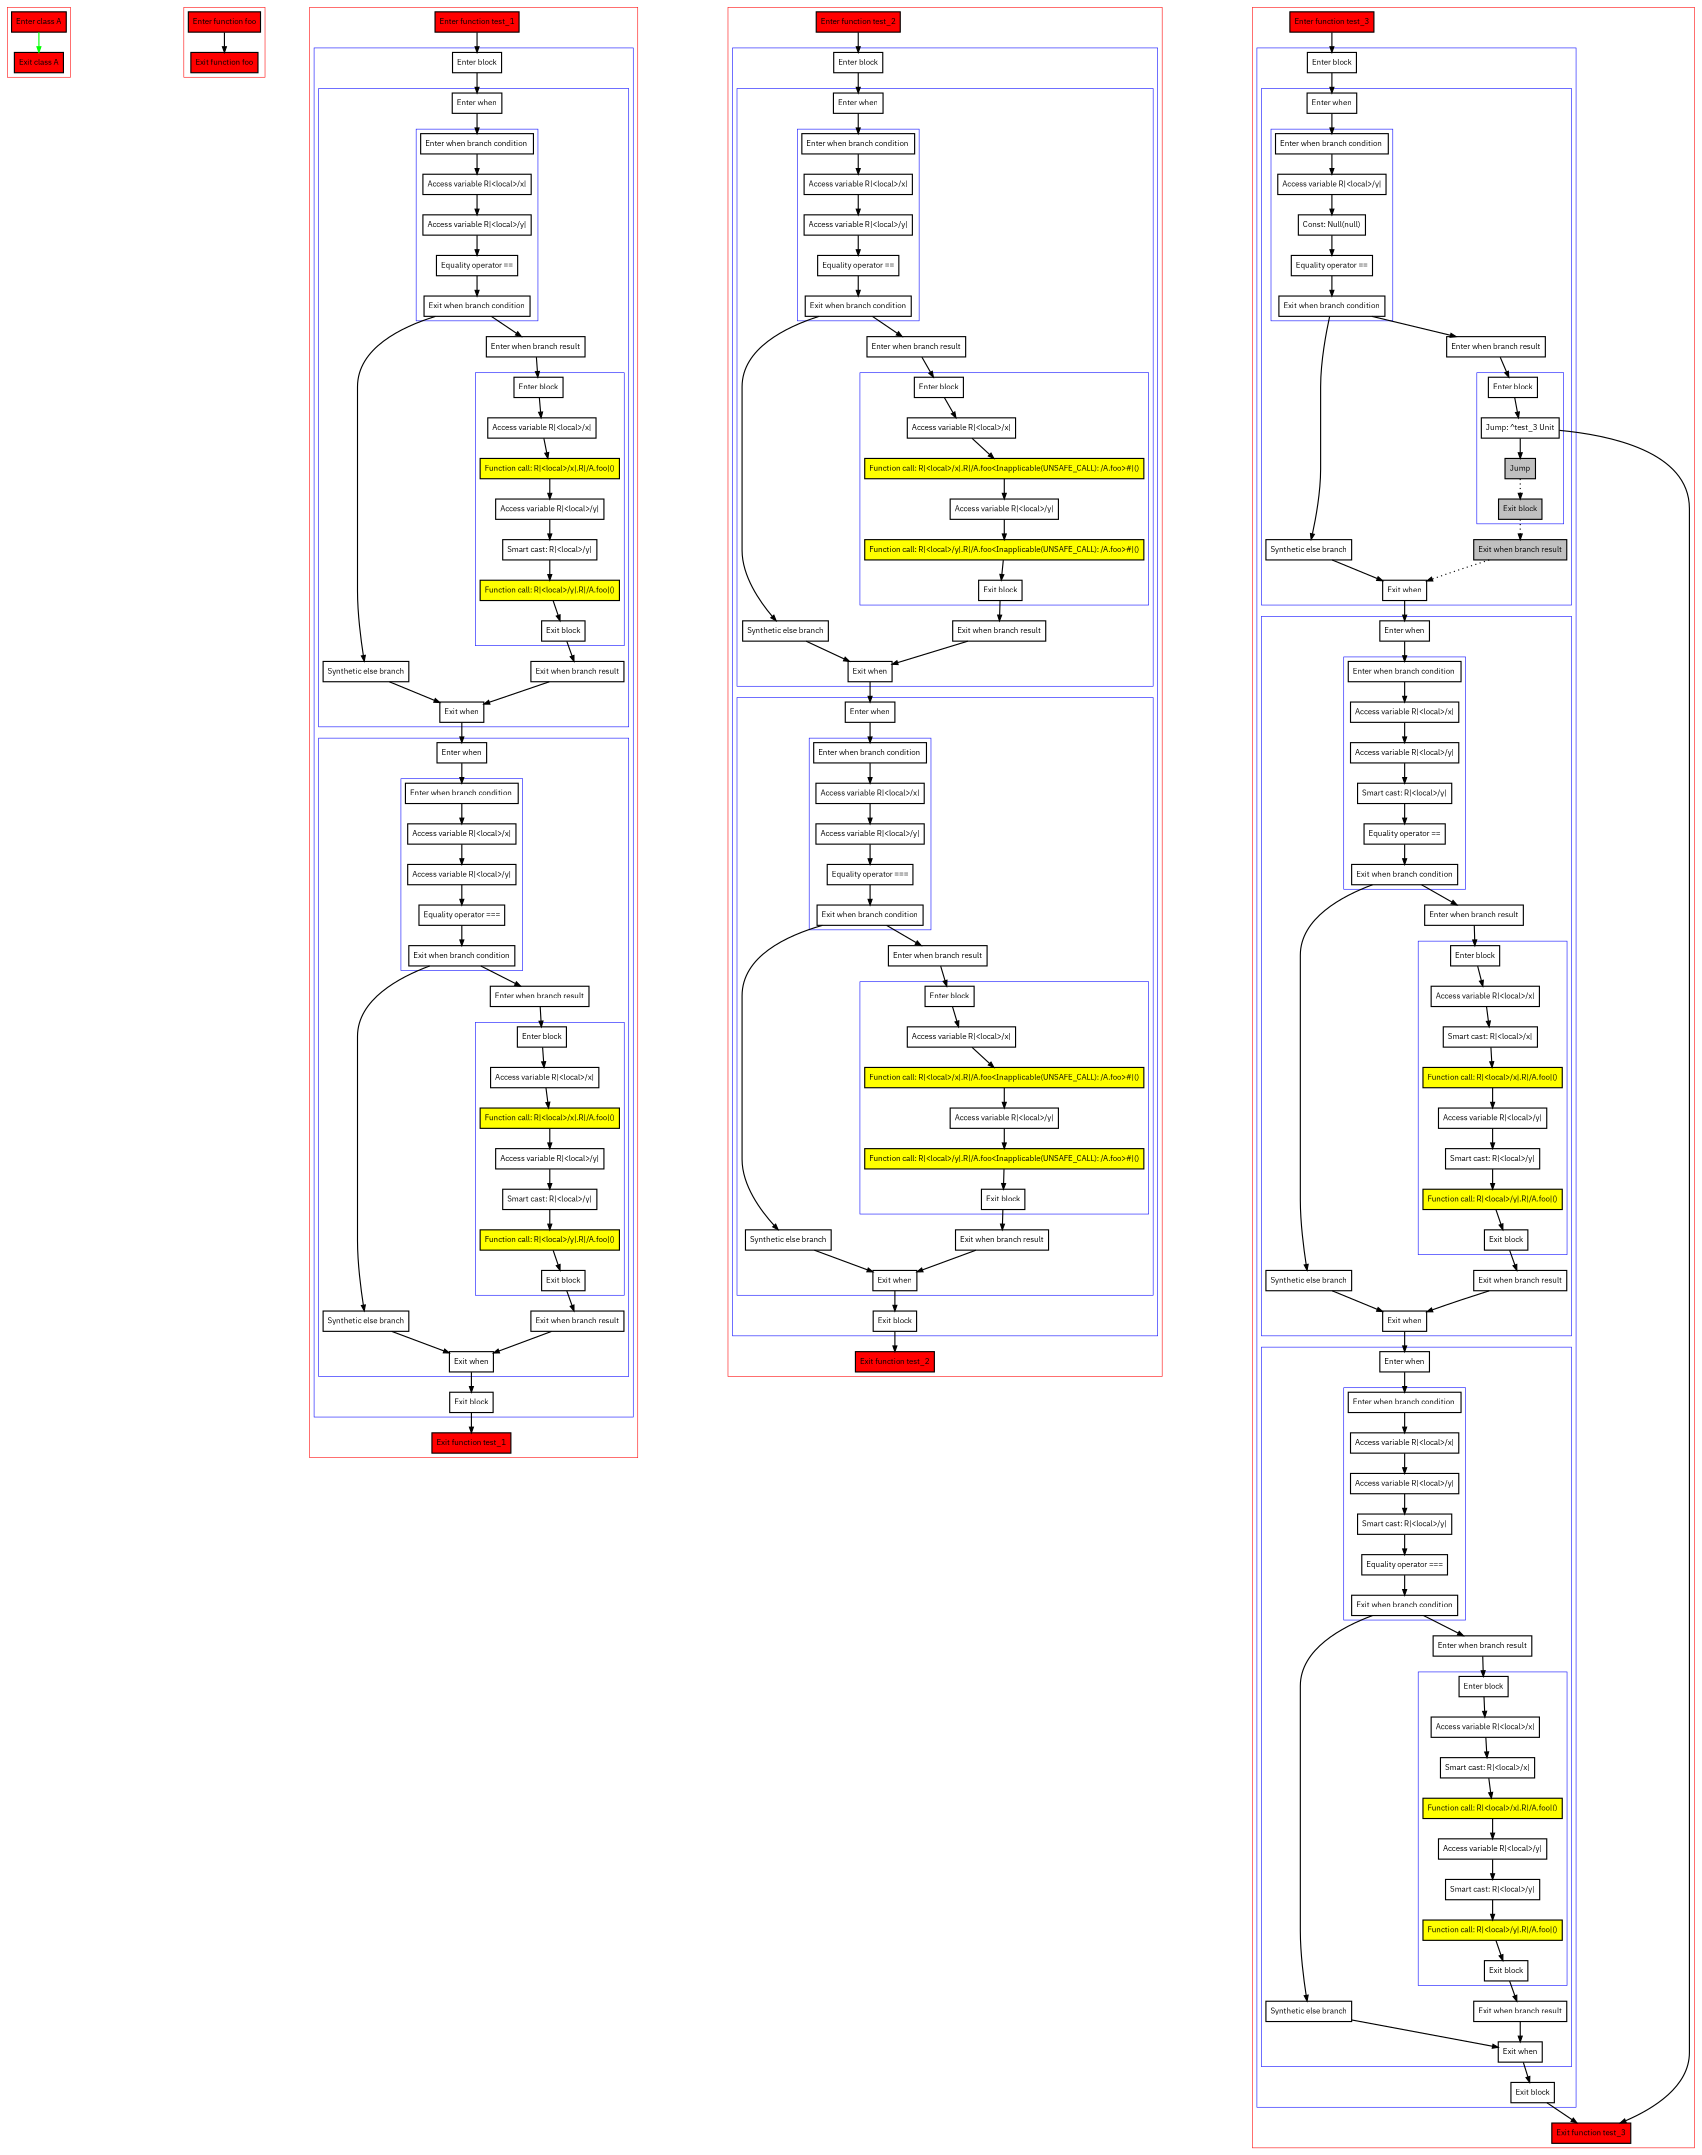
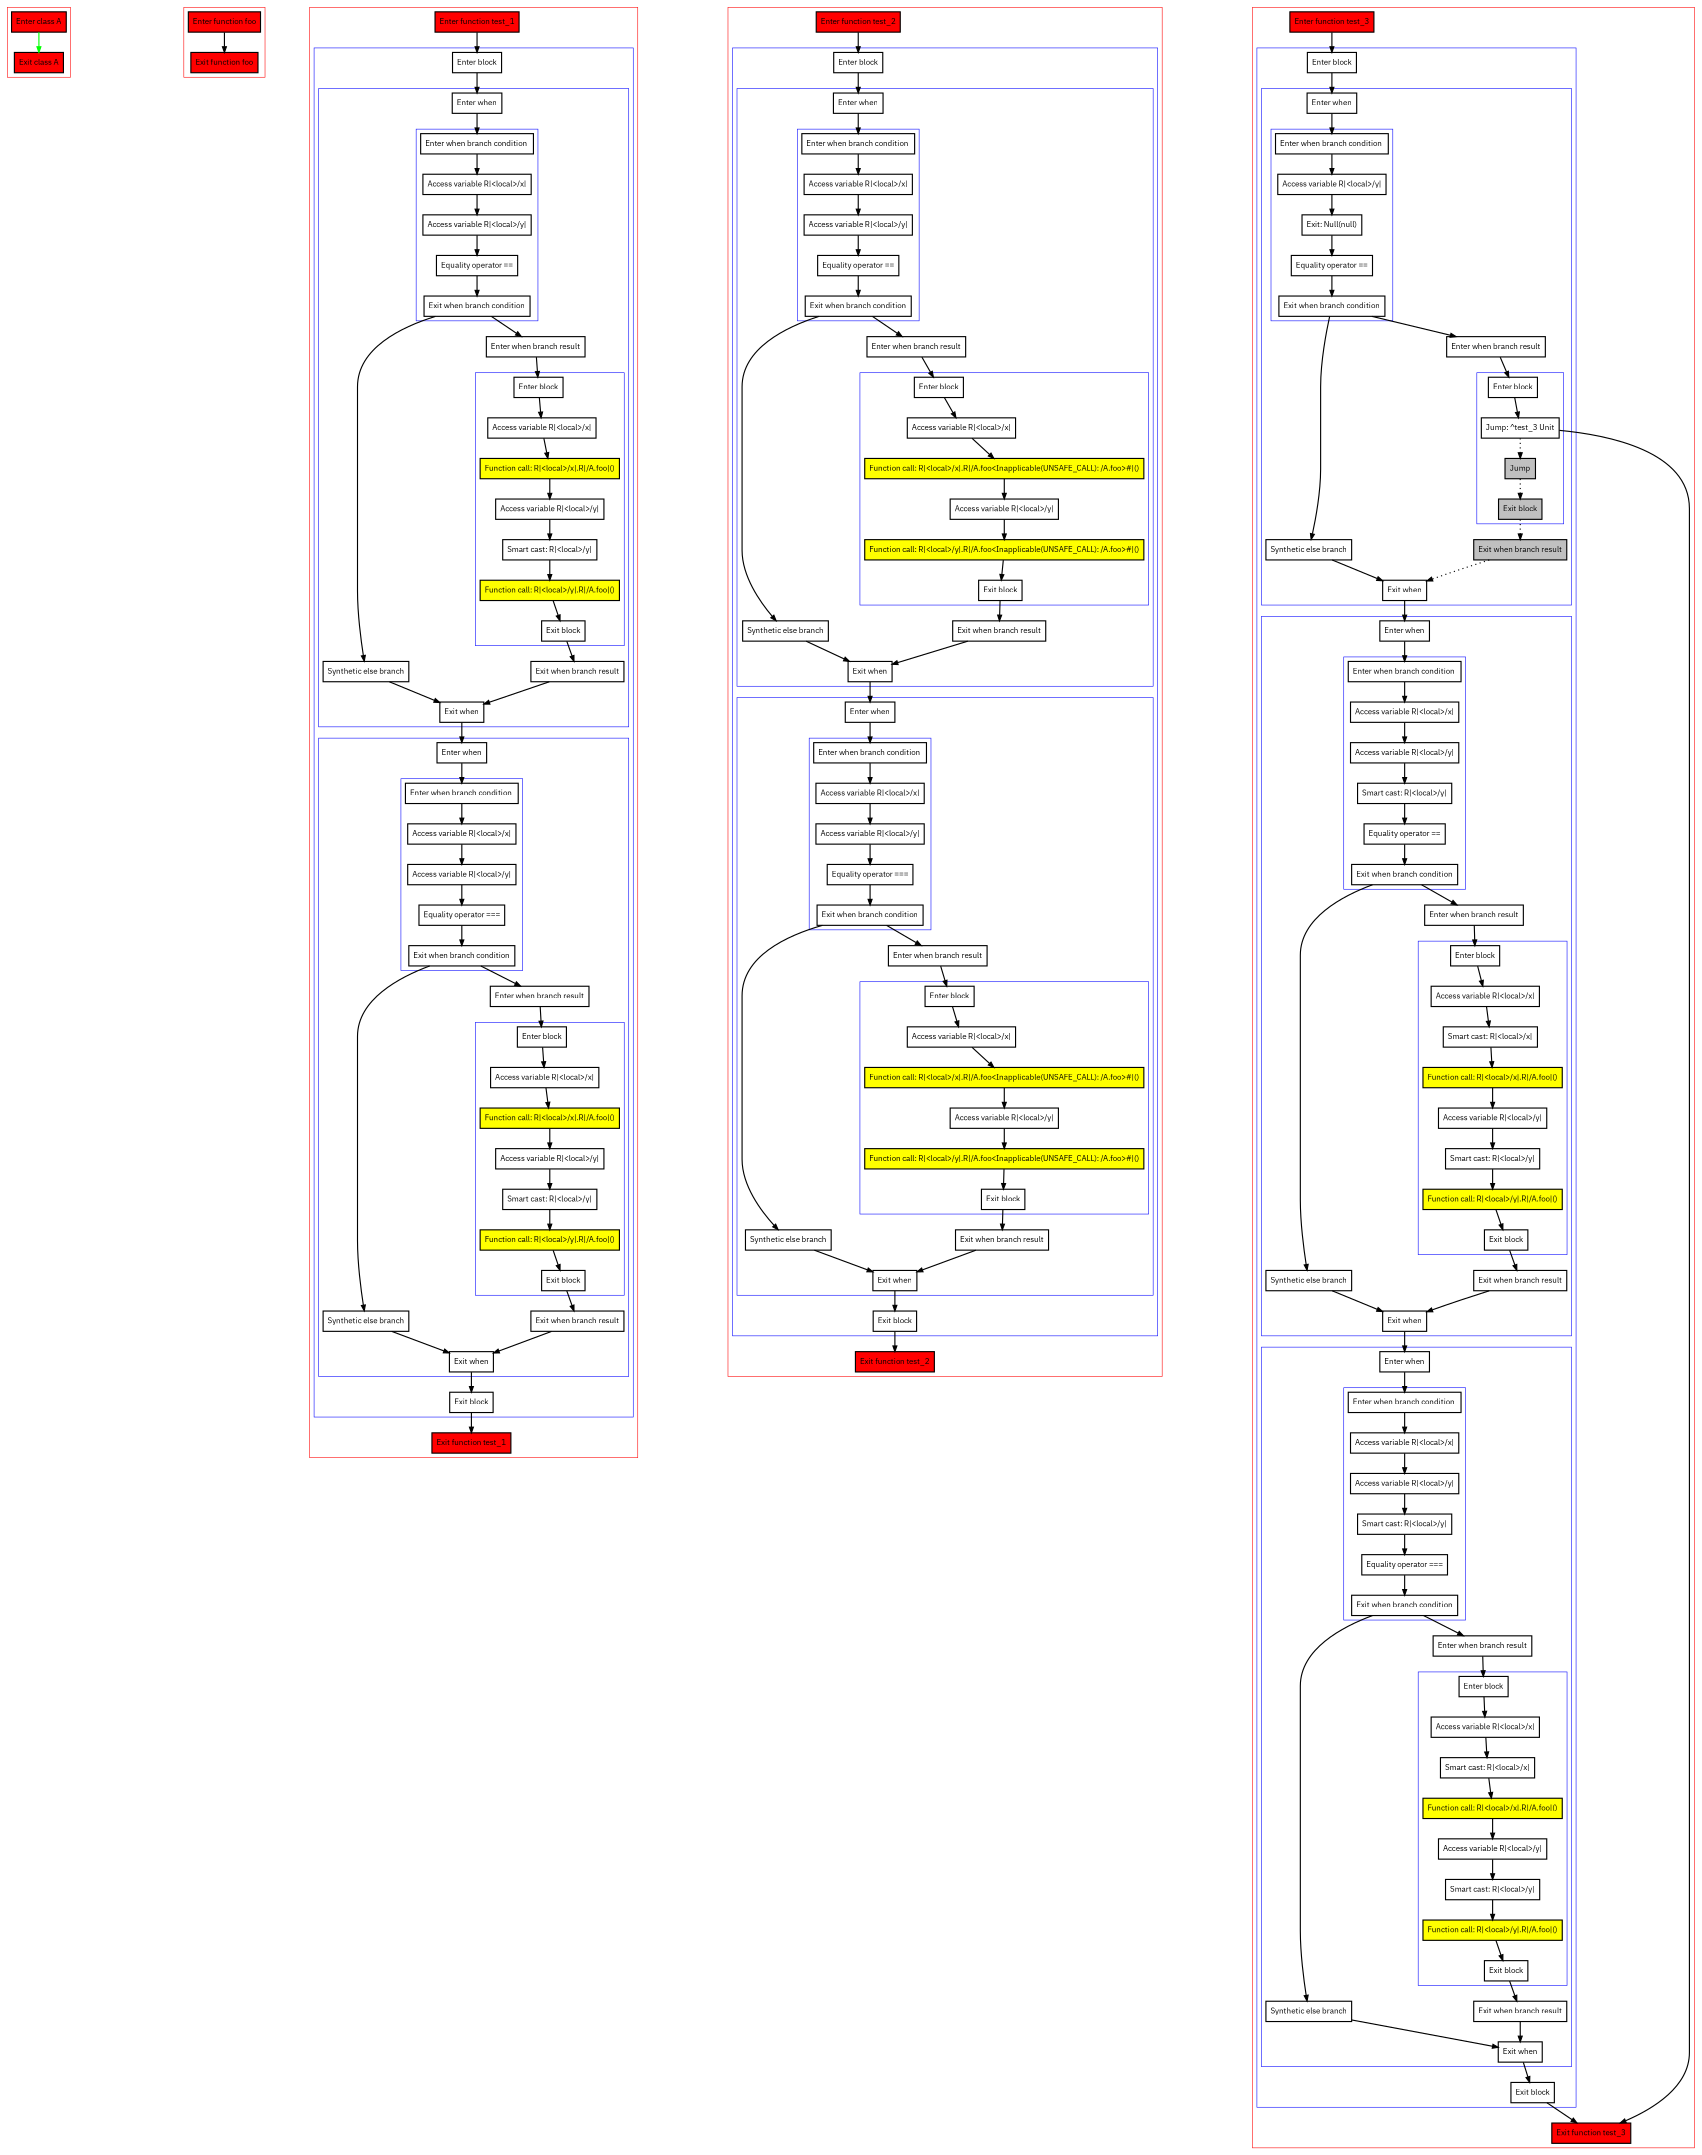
node "Const: Null(null)": label "Const: Null(null)" -> "Exit: Null(null)"
edge "Jump: ^test_3 Unit" -> "Jump": style solid -> dotted
